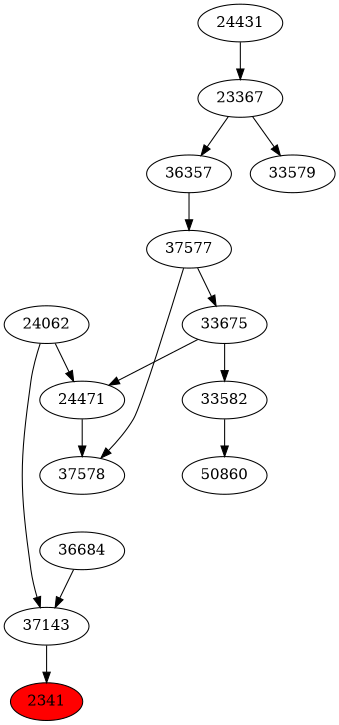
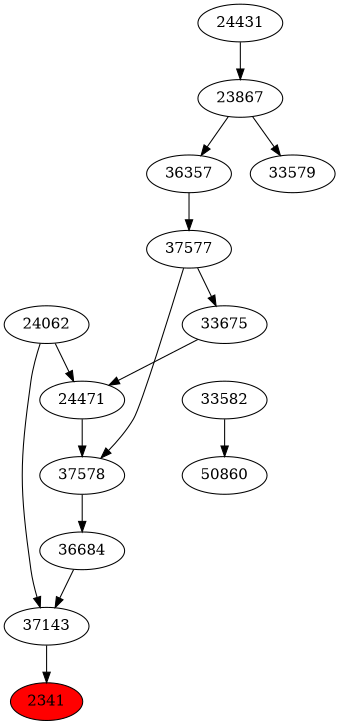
node "23367": label "23367" -> "23867"
edge "33675" -> "33582": removed
edge "37578" -> "36684": added
